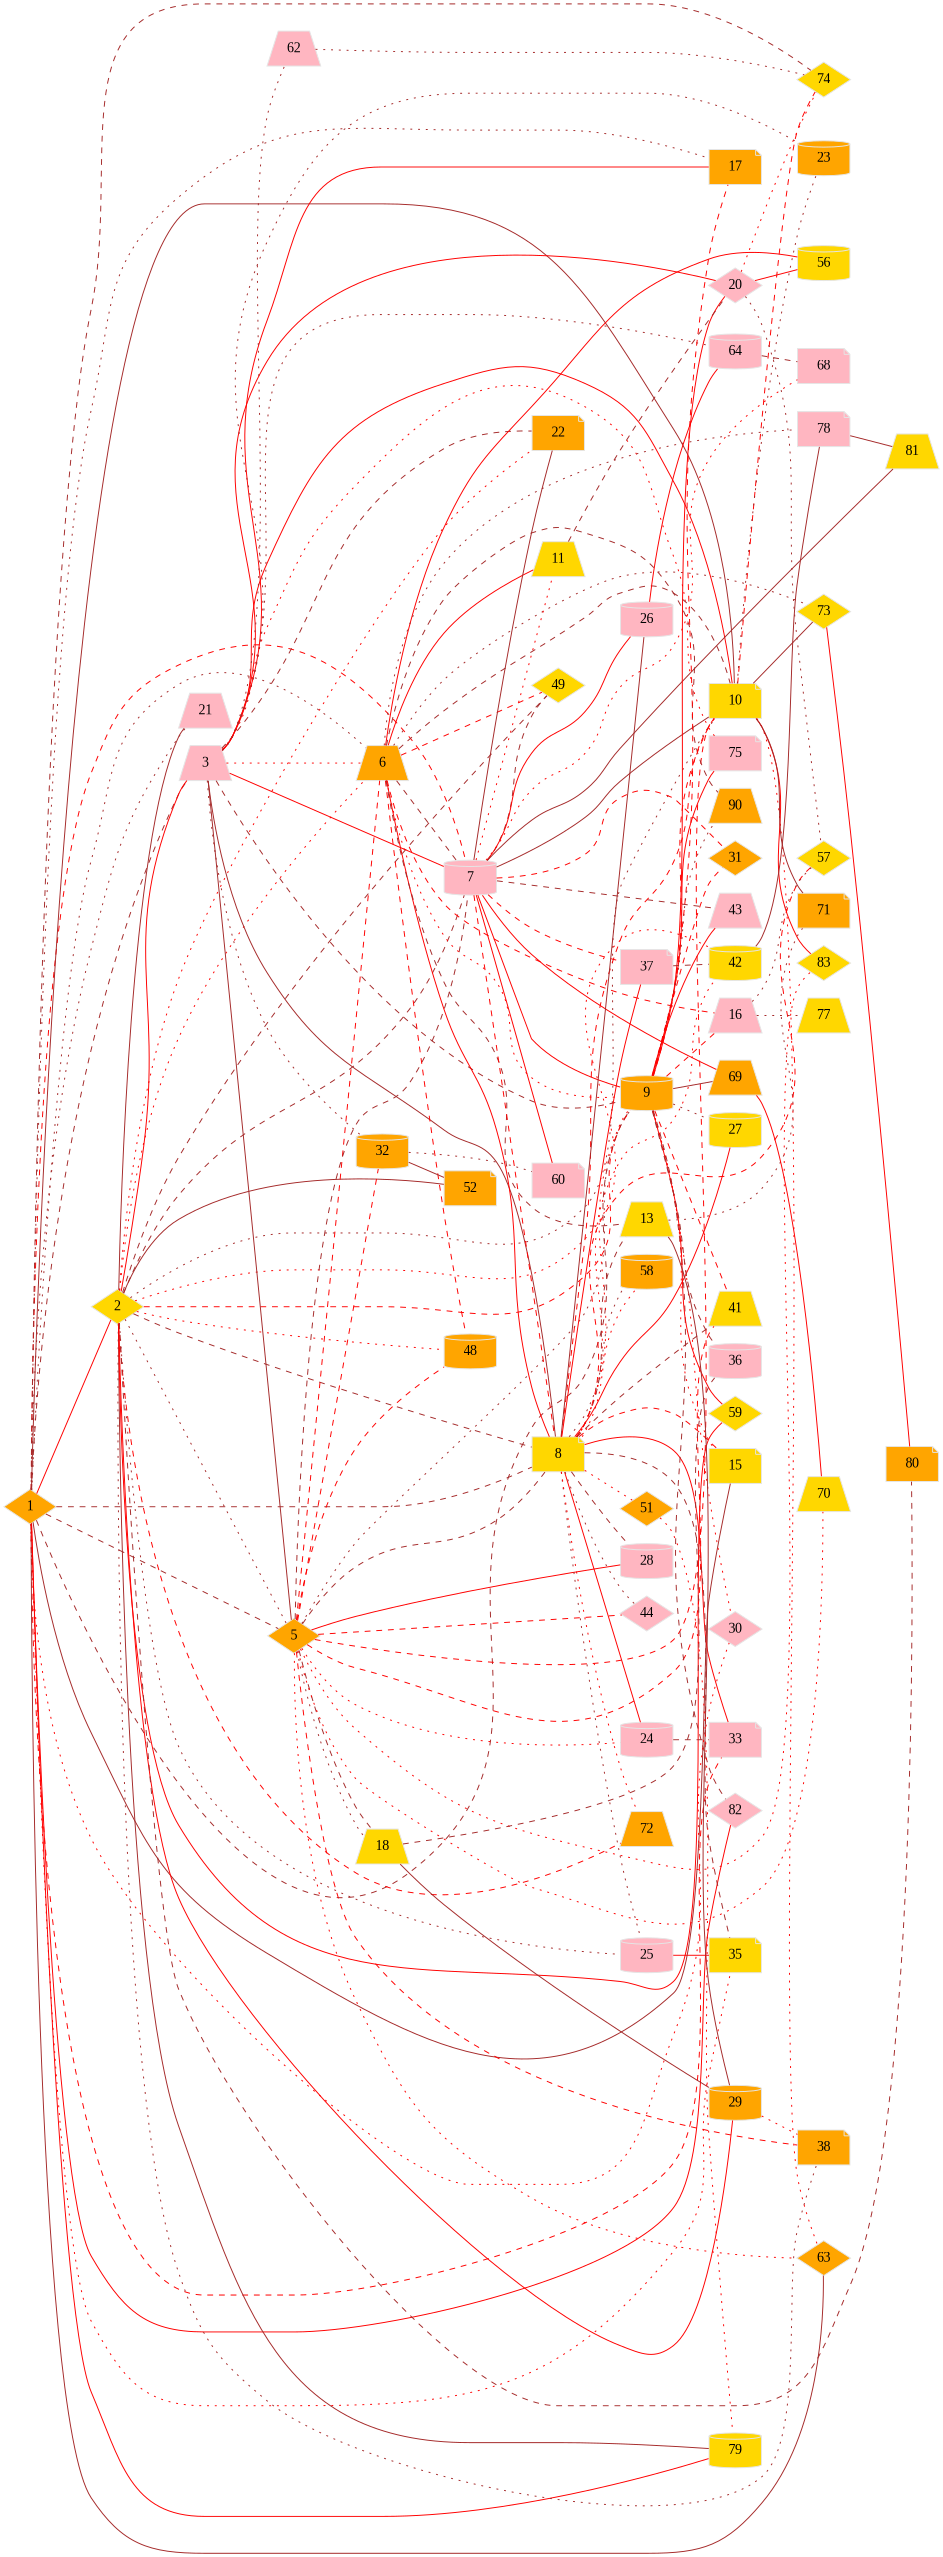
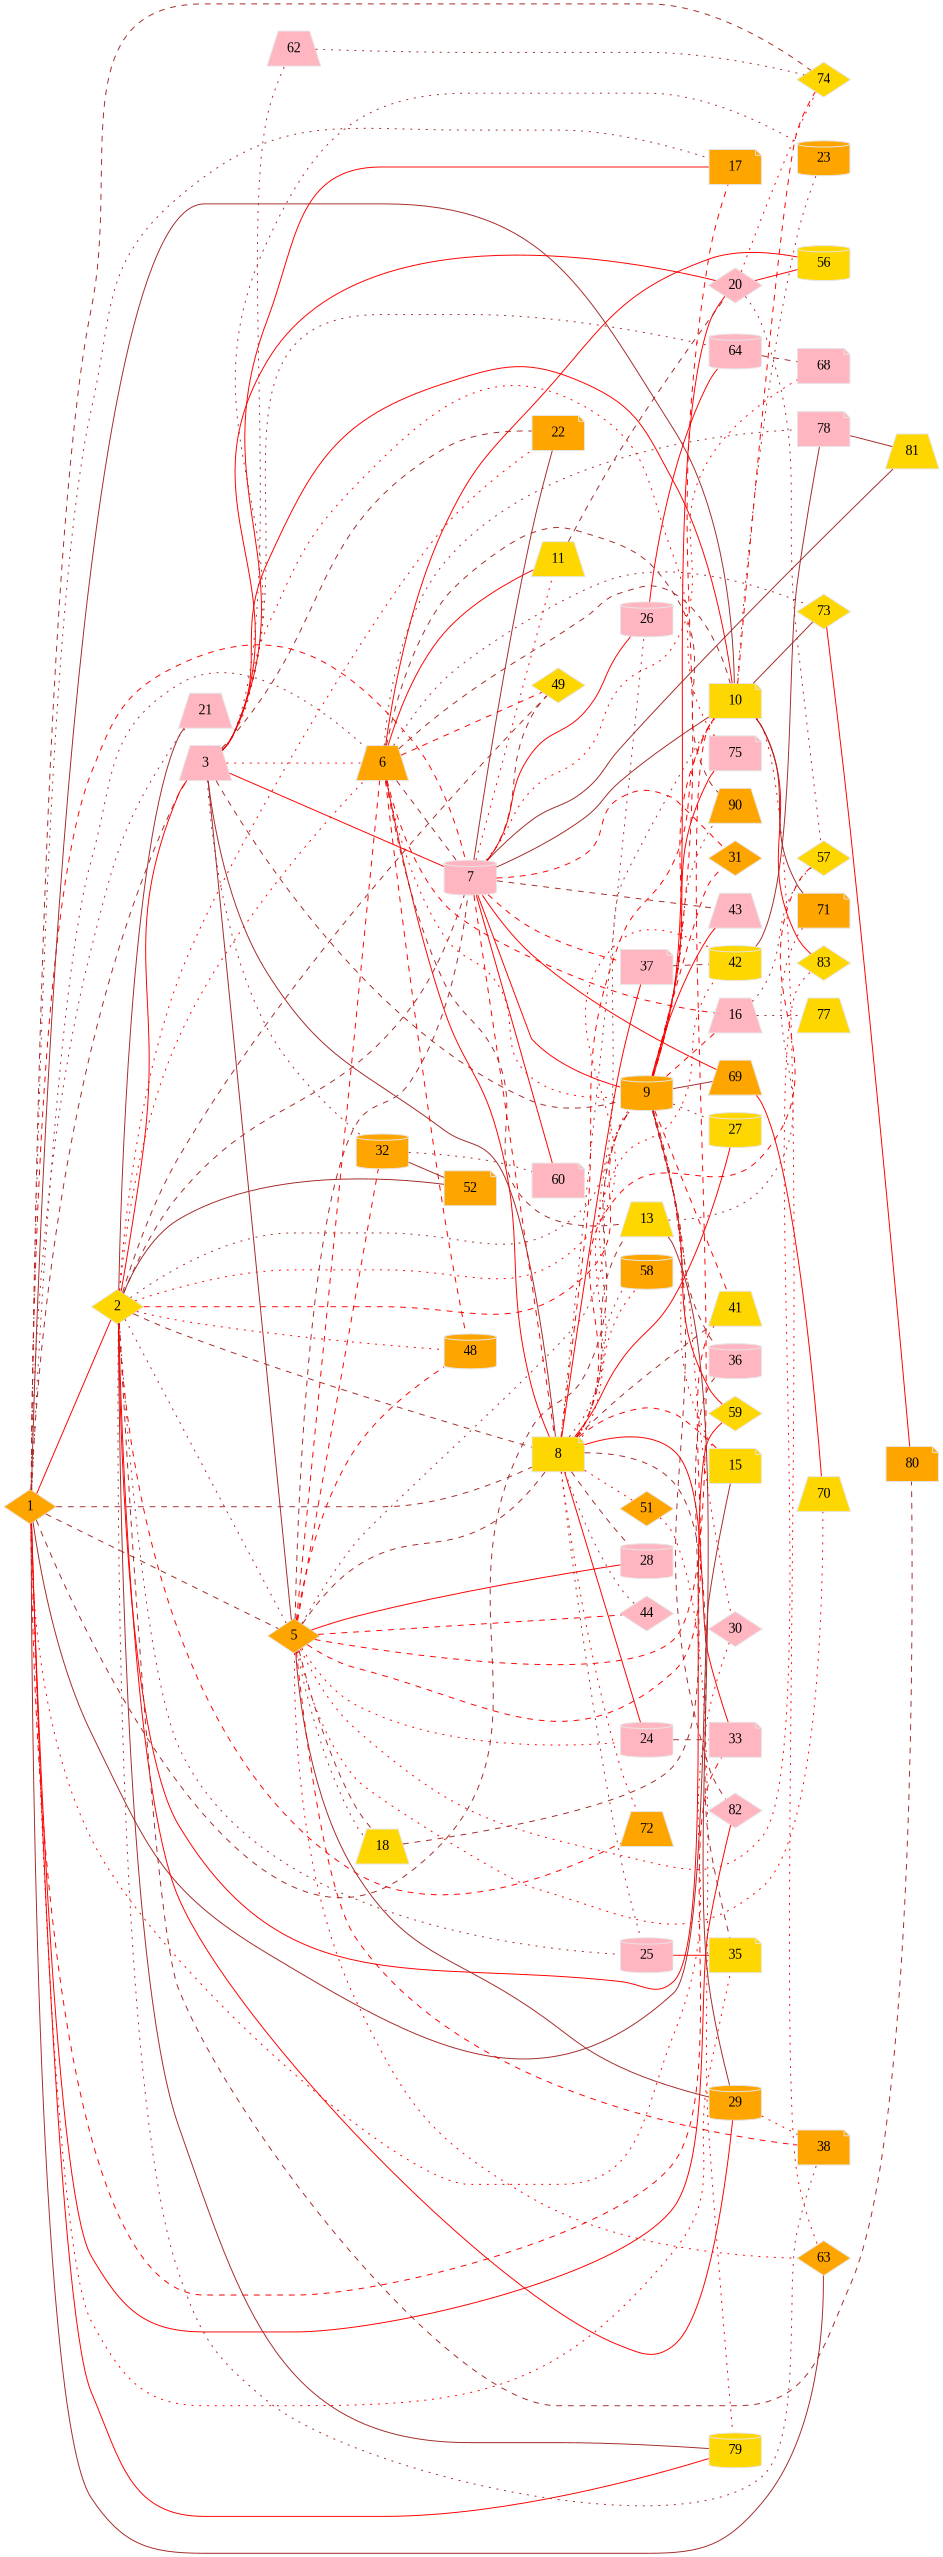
edge "26" -- "8": style solid -> dotted
edge "18" -- "29": now "5" -- "29"
